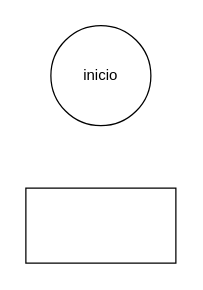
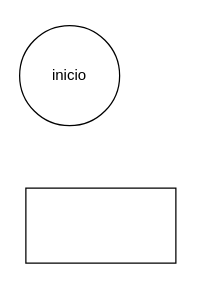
node "inicio": moved (101, 76) -> (69, 76)
